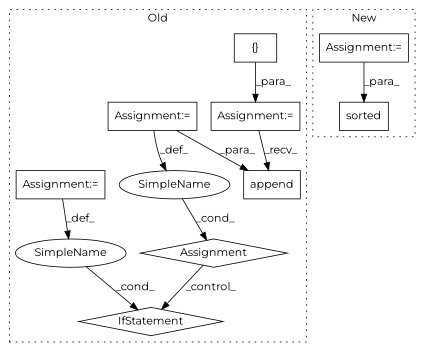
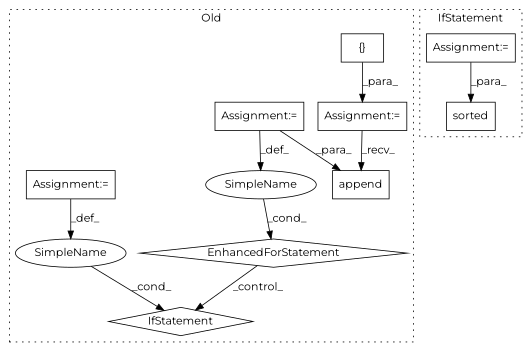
cluster "New": label "New" -> "IfStatement"
node "Assignment": label "Assignment" -> "EnhancedForStatement"
